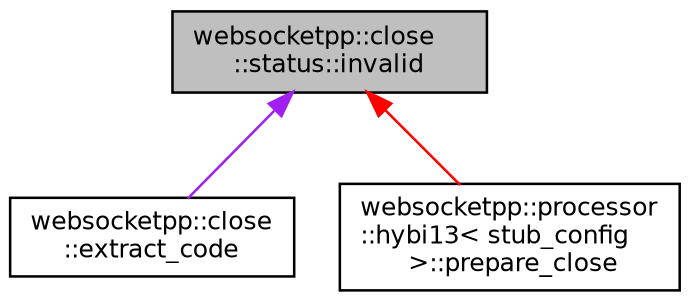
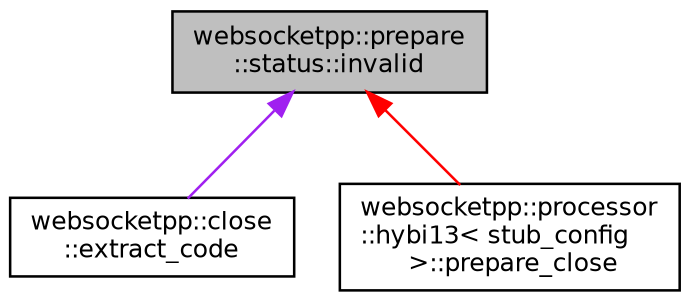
node "websocketpp::close ::status::invalid": label "websocketpp::close ::status::invalid" -> "websocketpp::prepare ::status::invalid"
